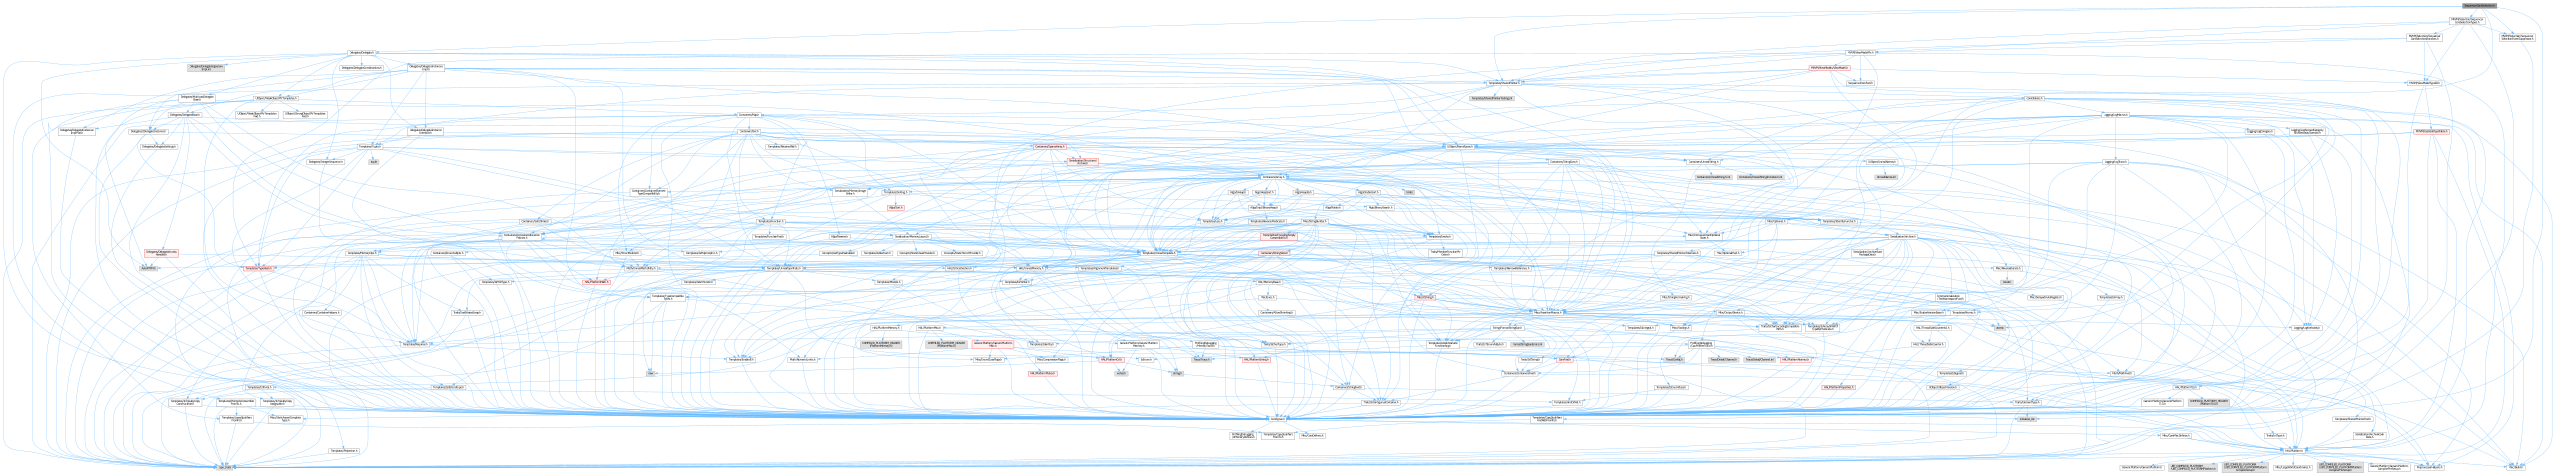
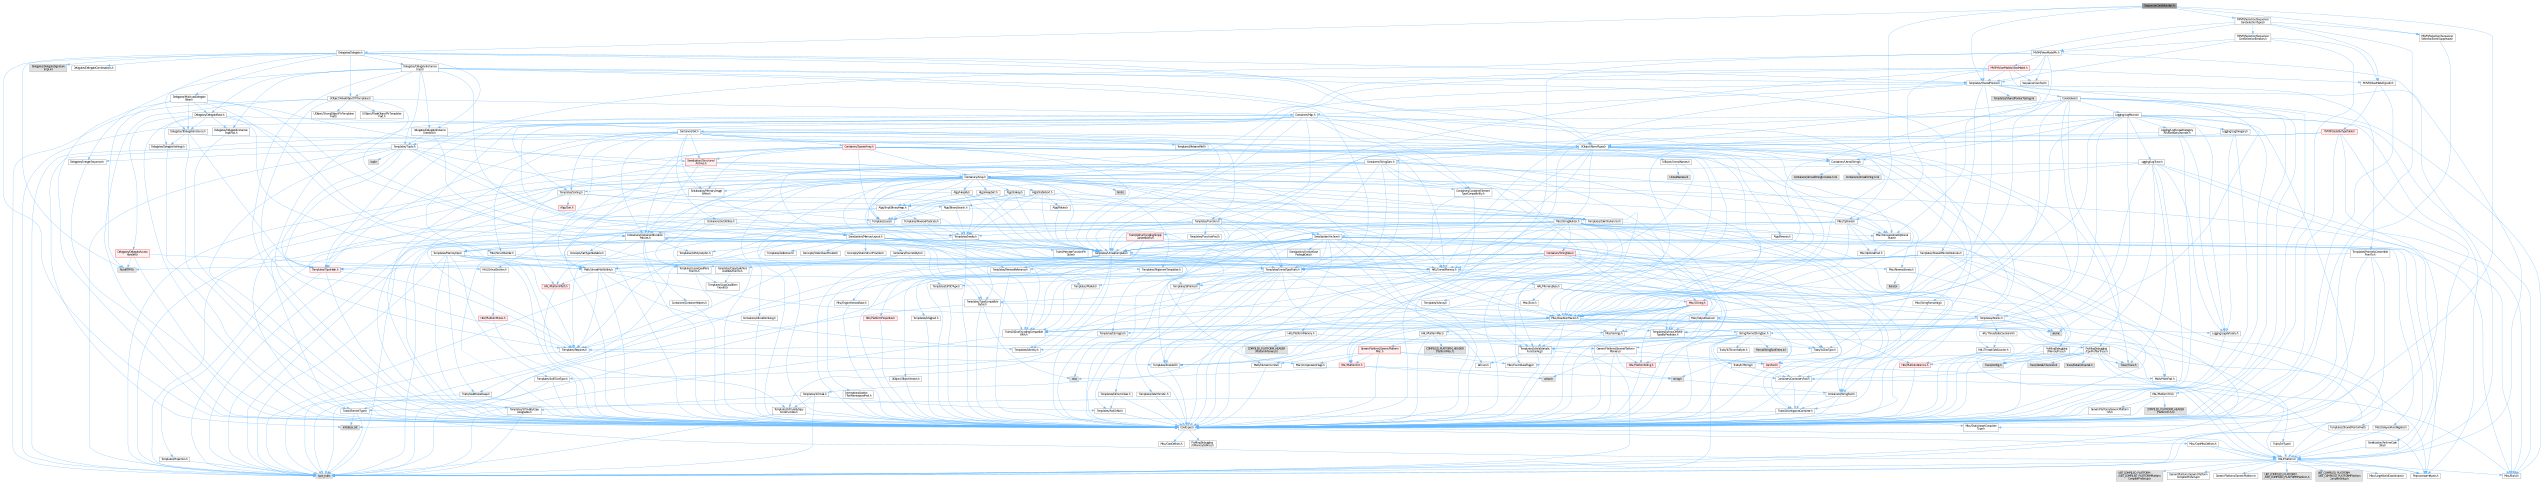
edge "Containers/Array.h" -> "Templates/LosesQualifiers FromTo.h": added
